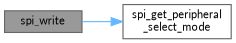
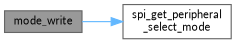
node "spi_write": label "spi_write" -> "mode_write"
